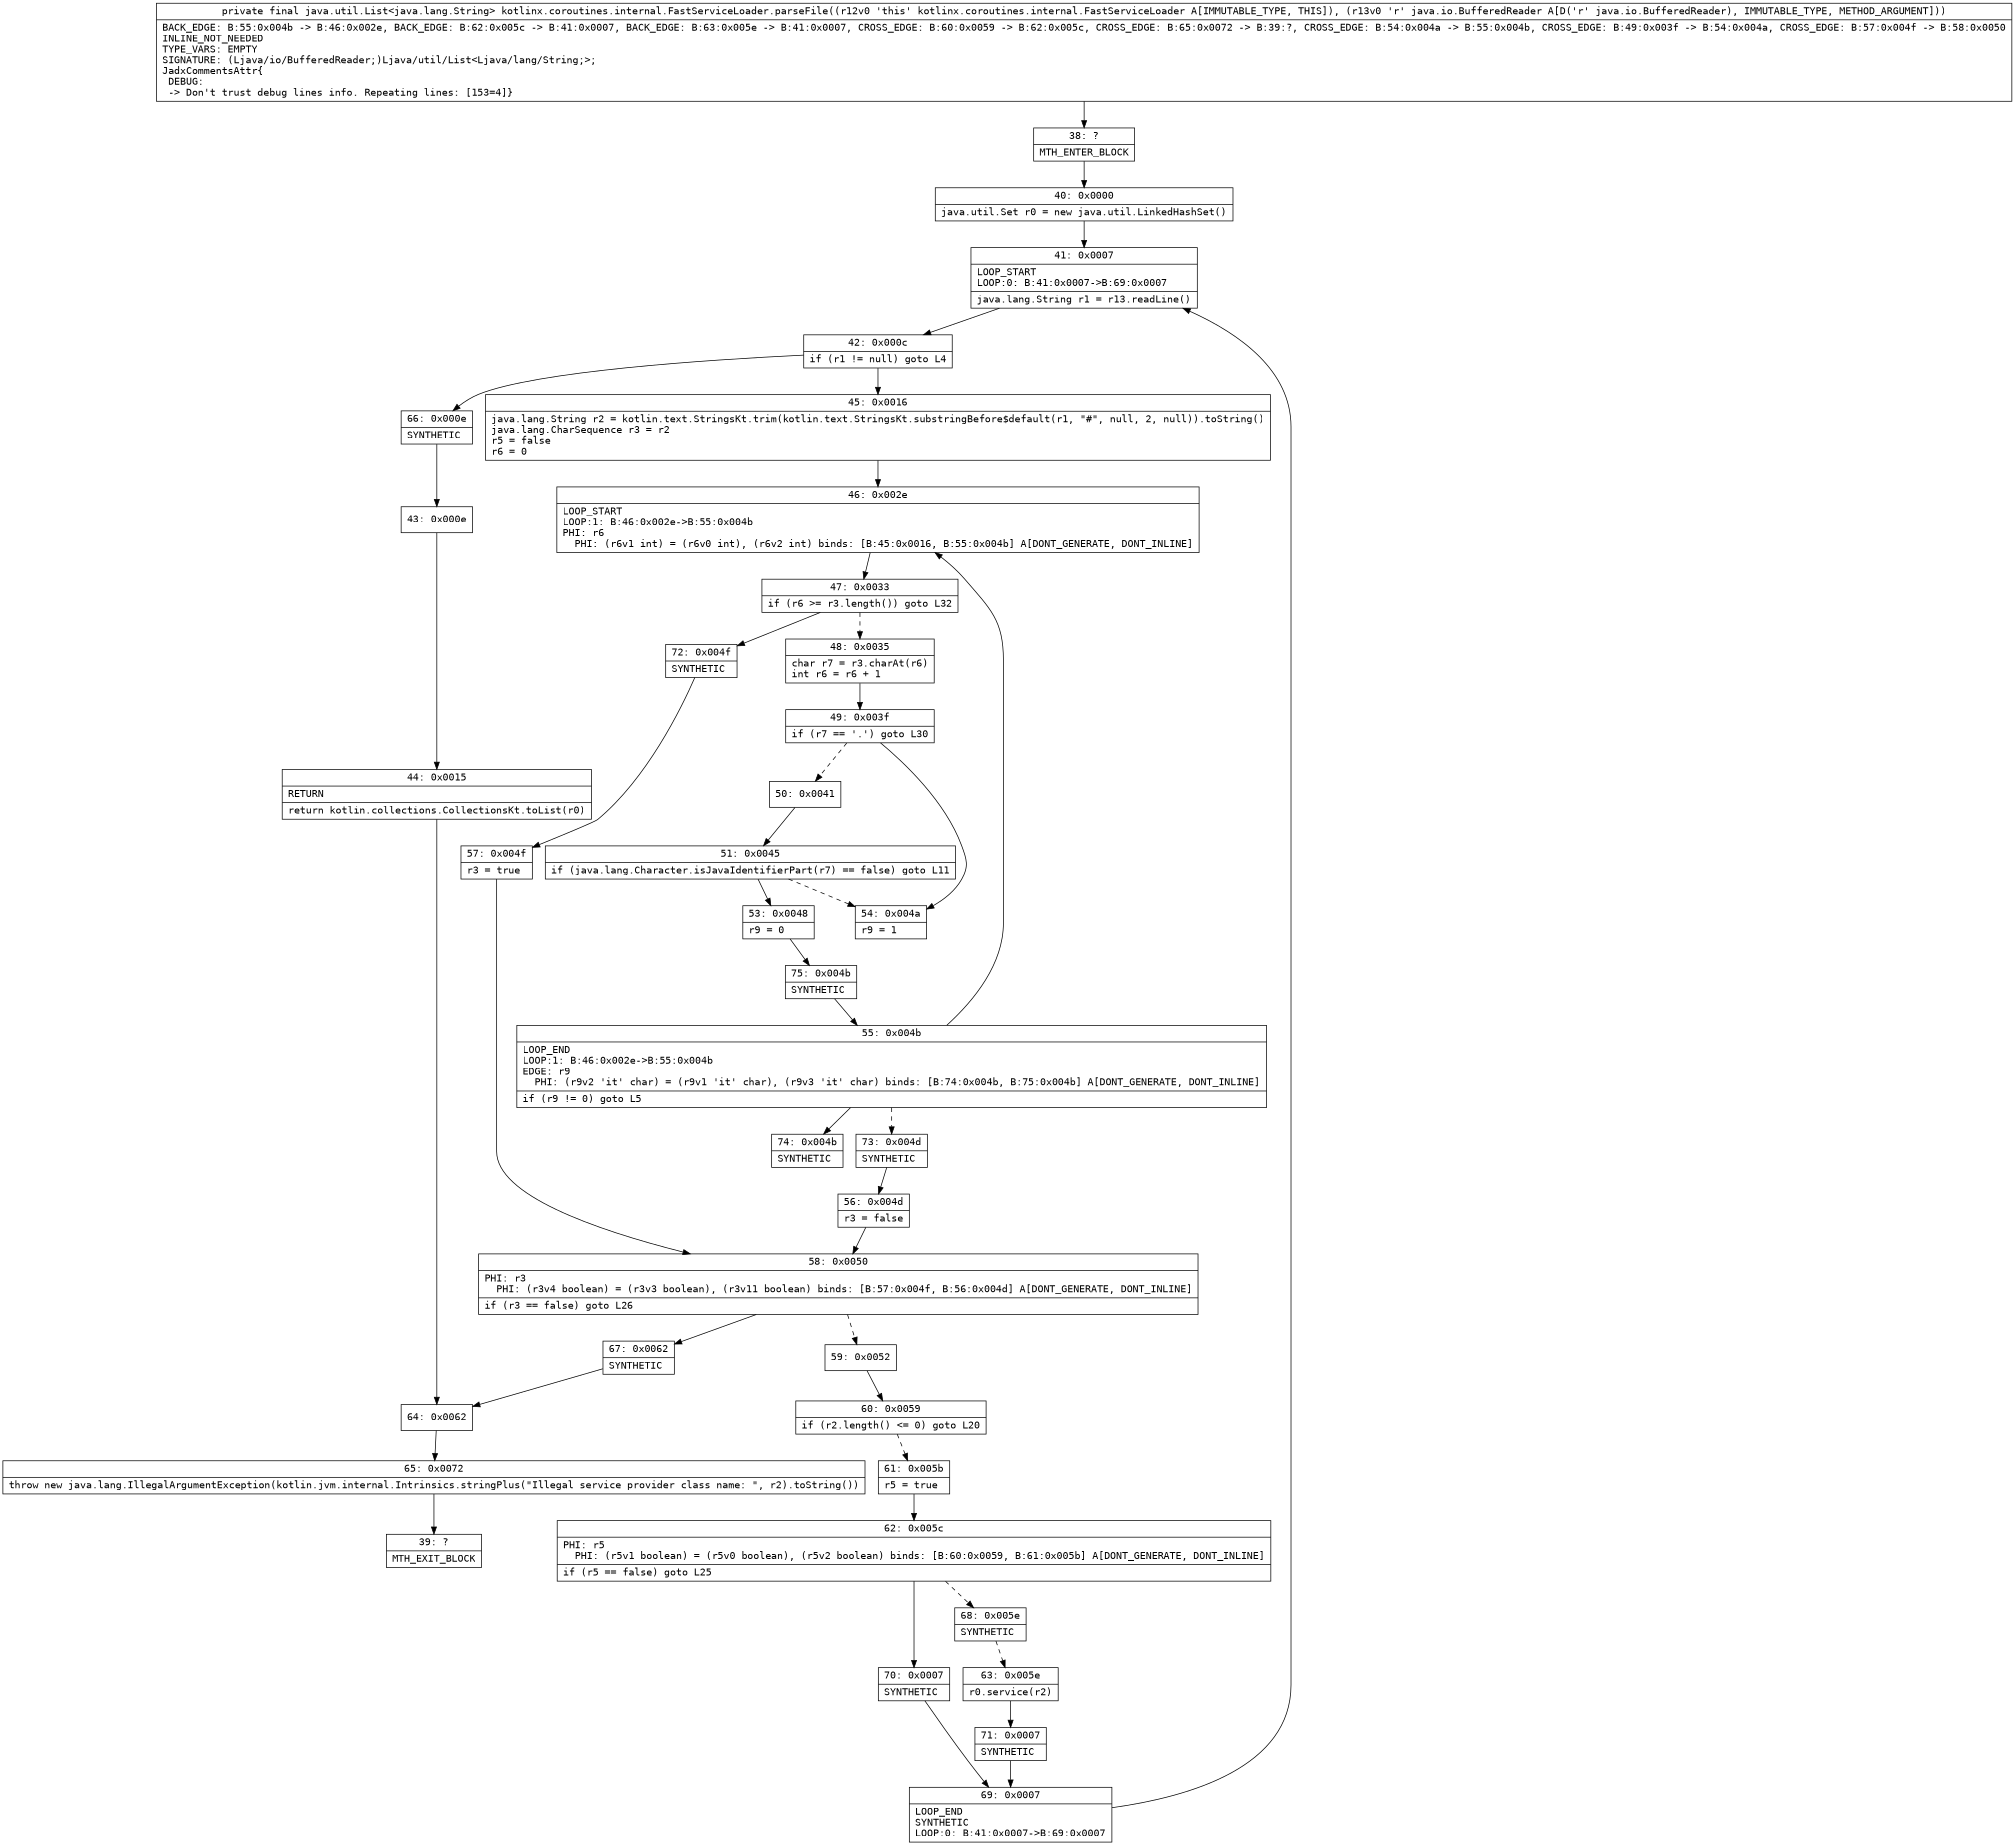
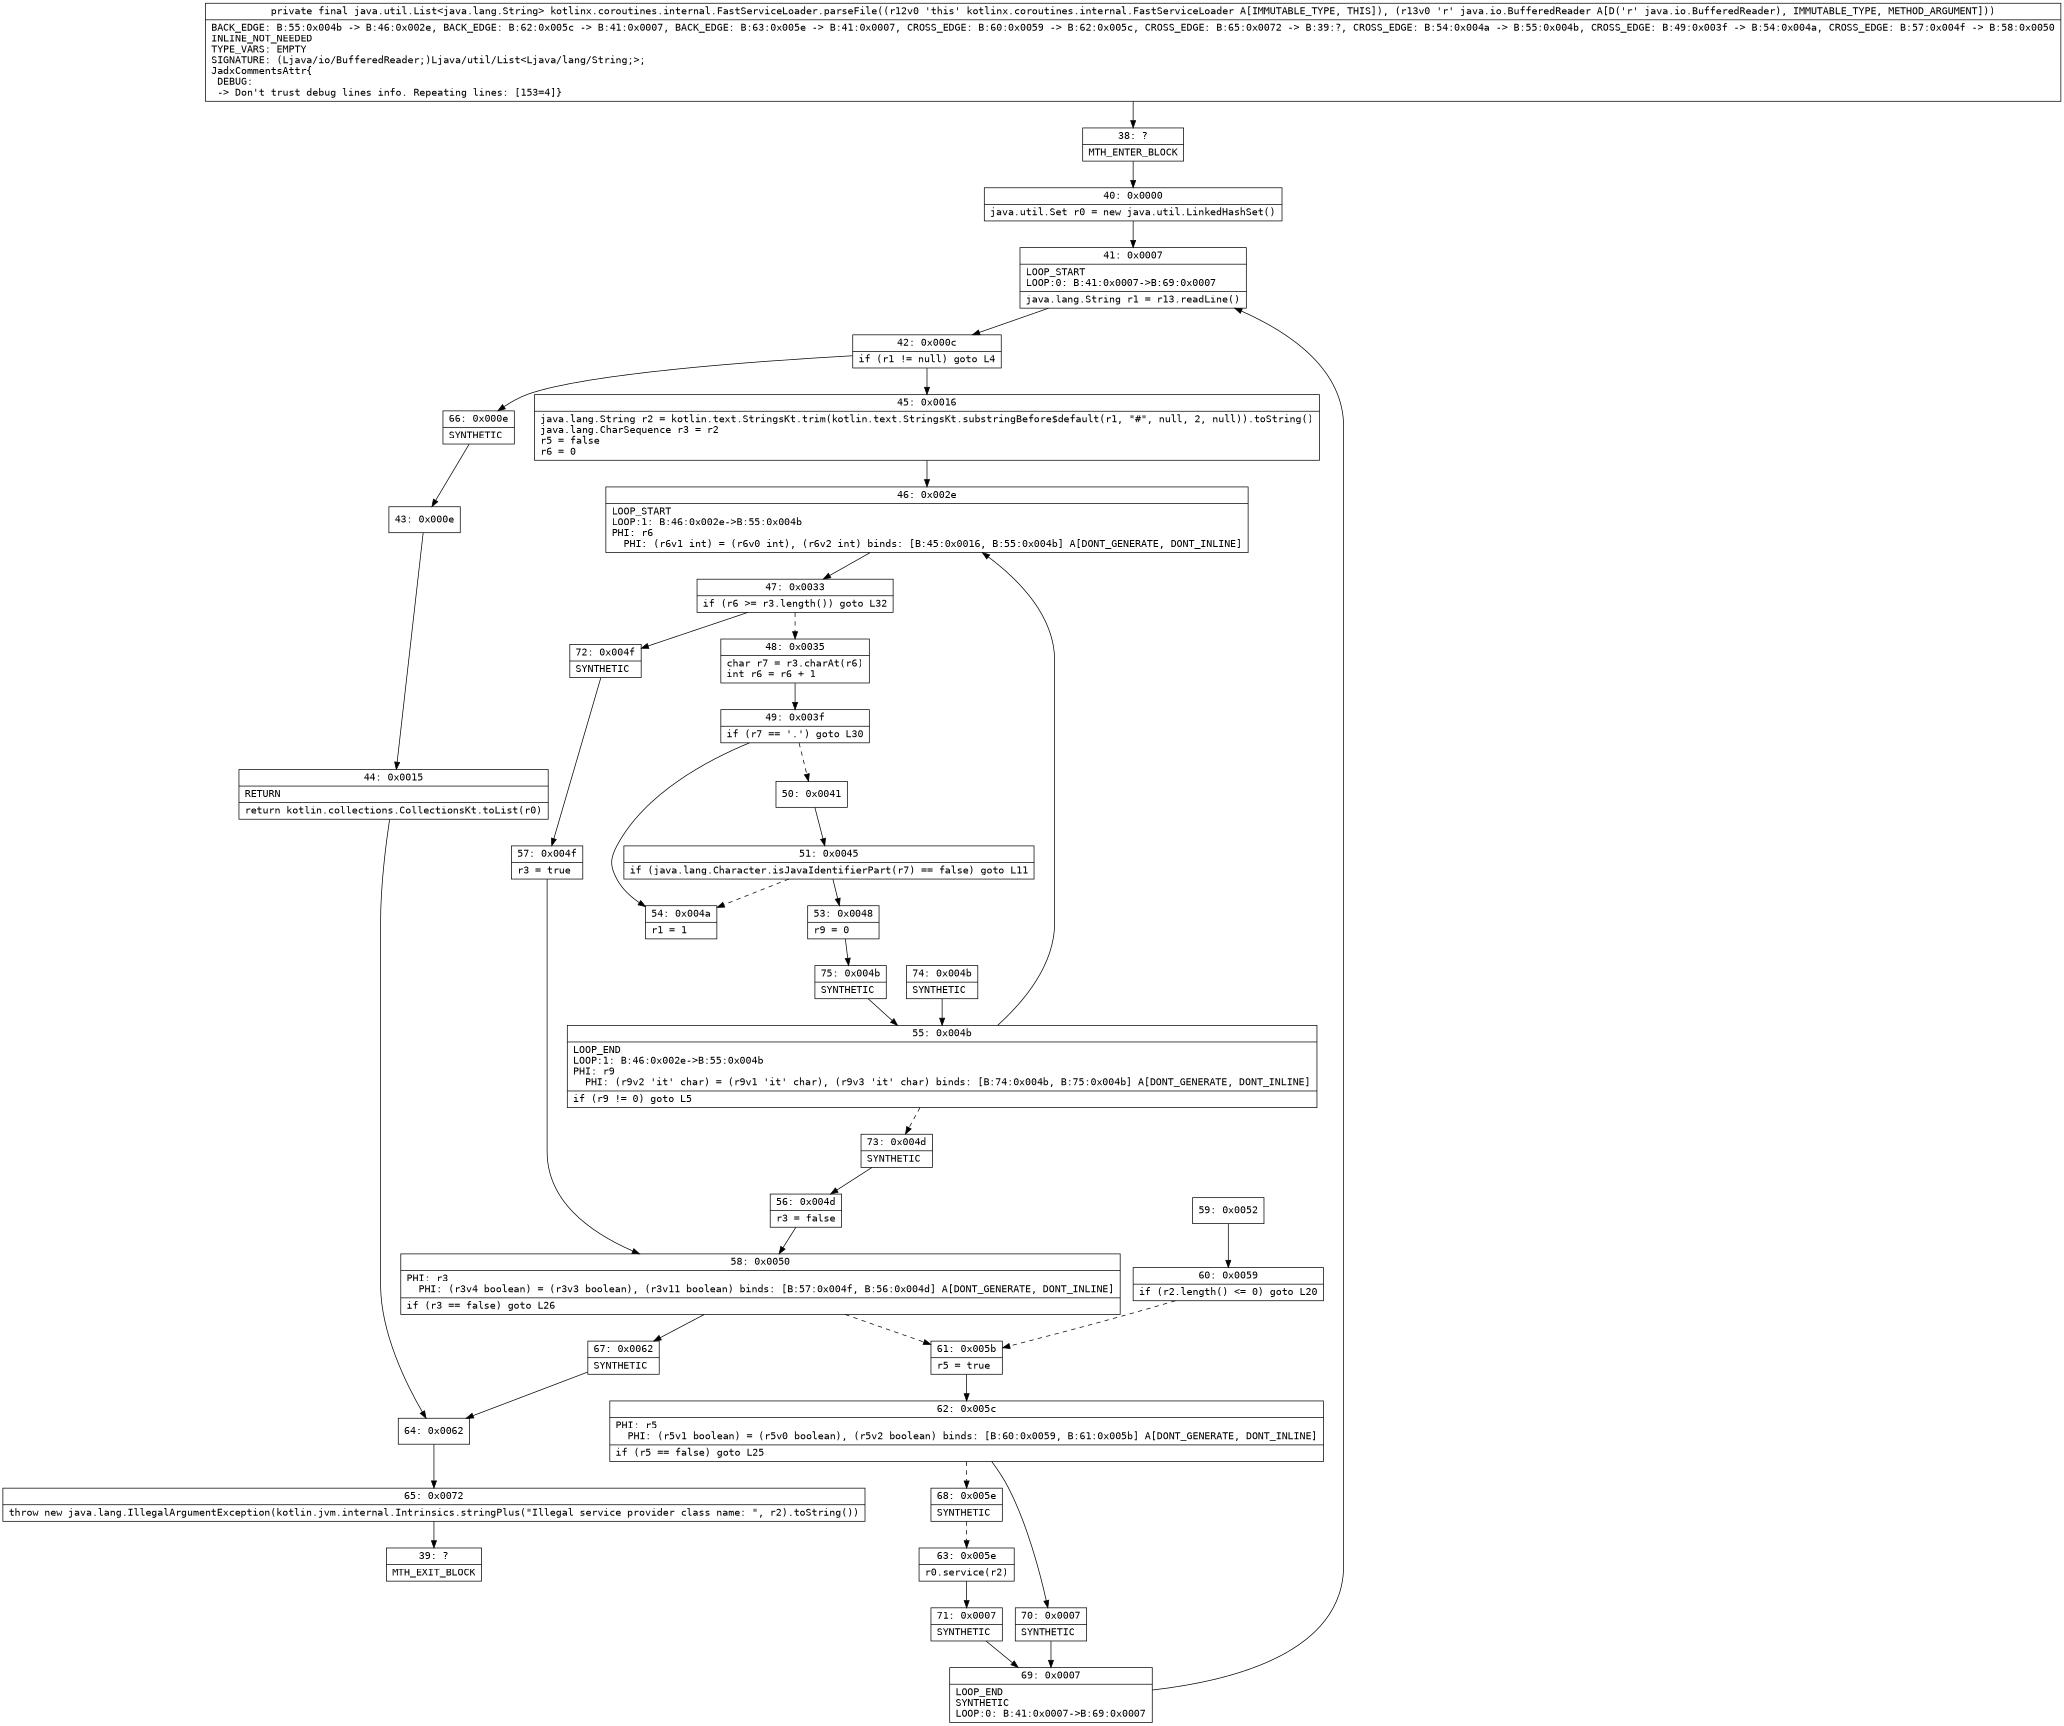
node "54: 0x004a": text "r9 = 1" -> "r1 = 1"
node "55: 0x004b": text "EDGE: r9" -> "PHI: r9"
edge "55: 0x004b" -> "74: 0x004b": reversed
edge "58: 0x0050" -> "59: 0x0052": now "58: 0x0050" -> "61: 0x005b"
